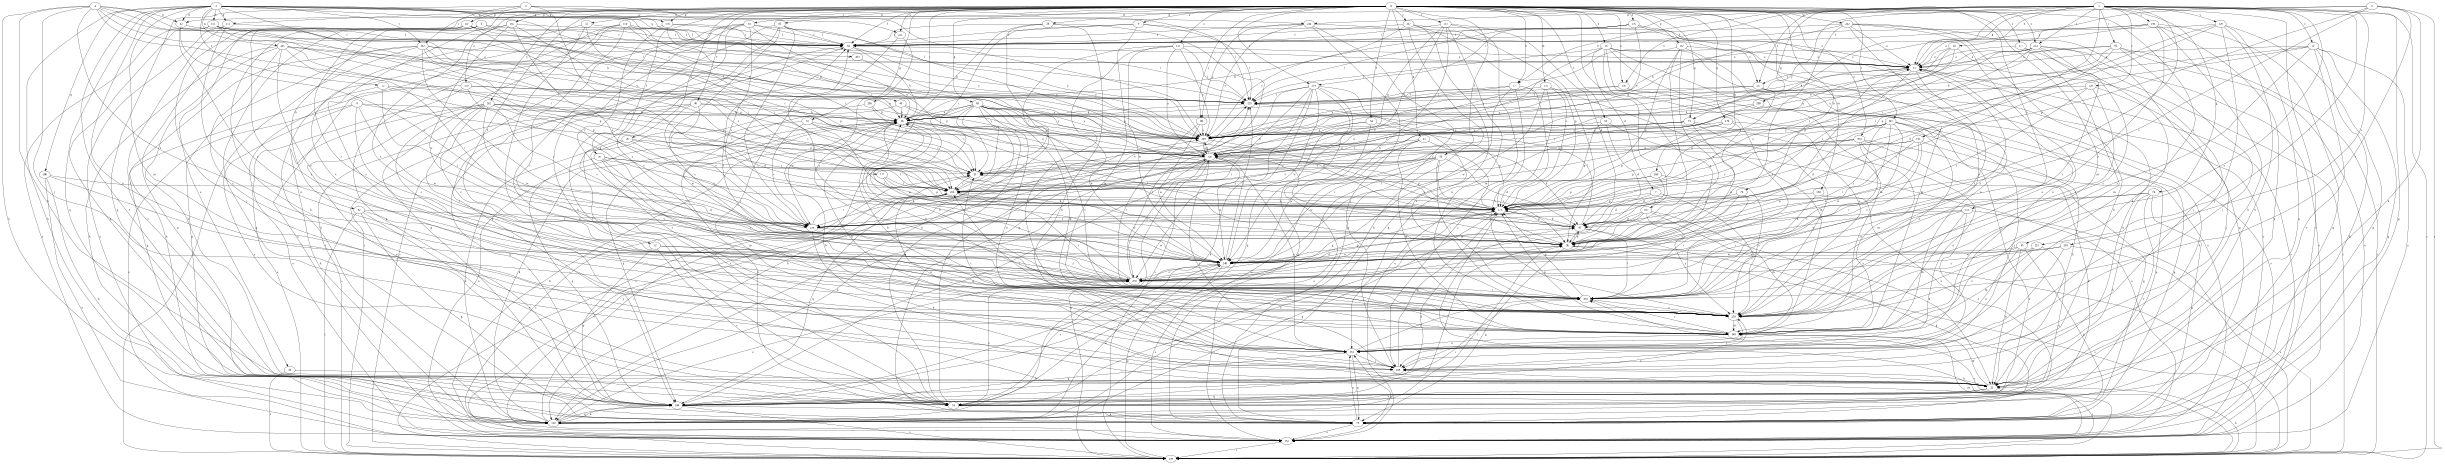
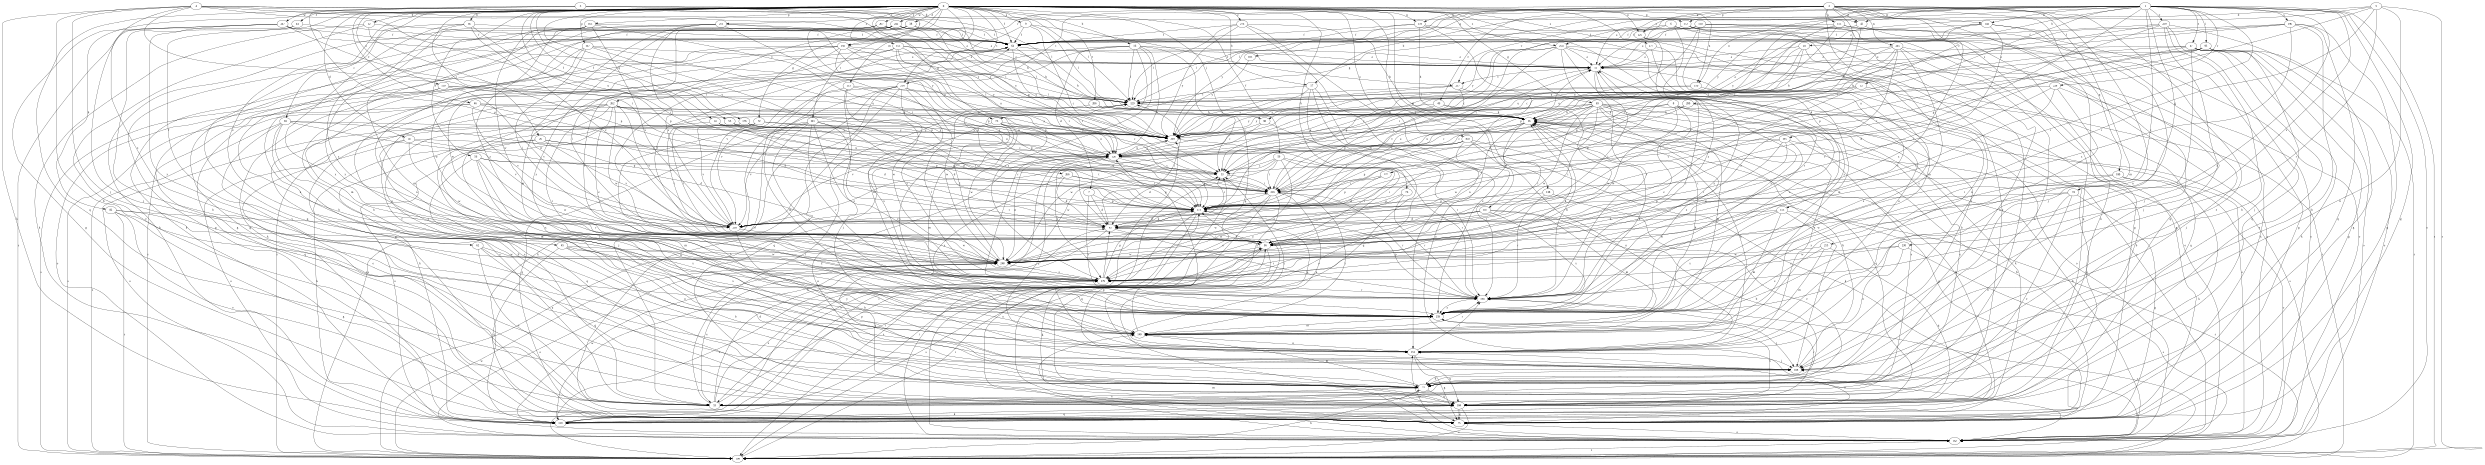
edge "30" -> "64": now "44" -> "64"
